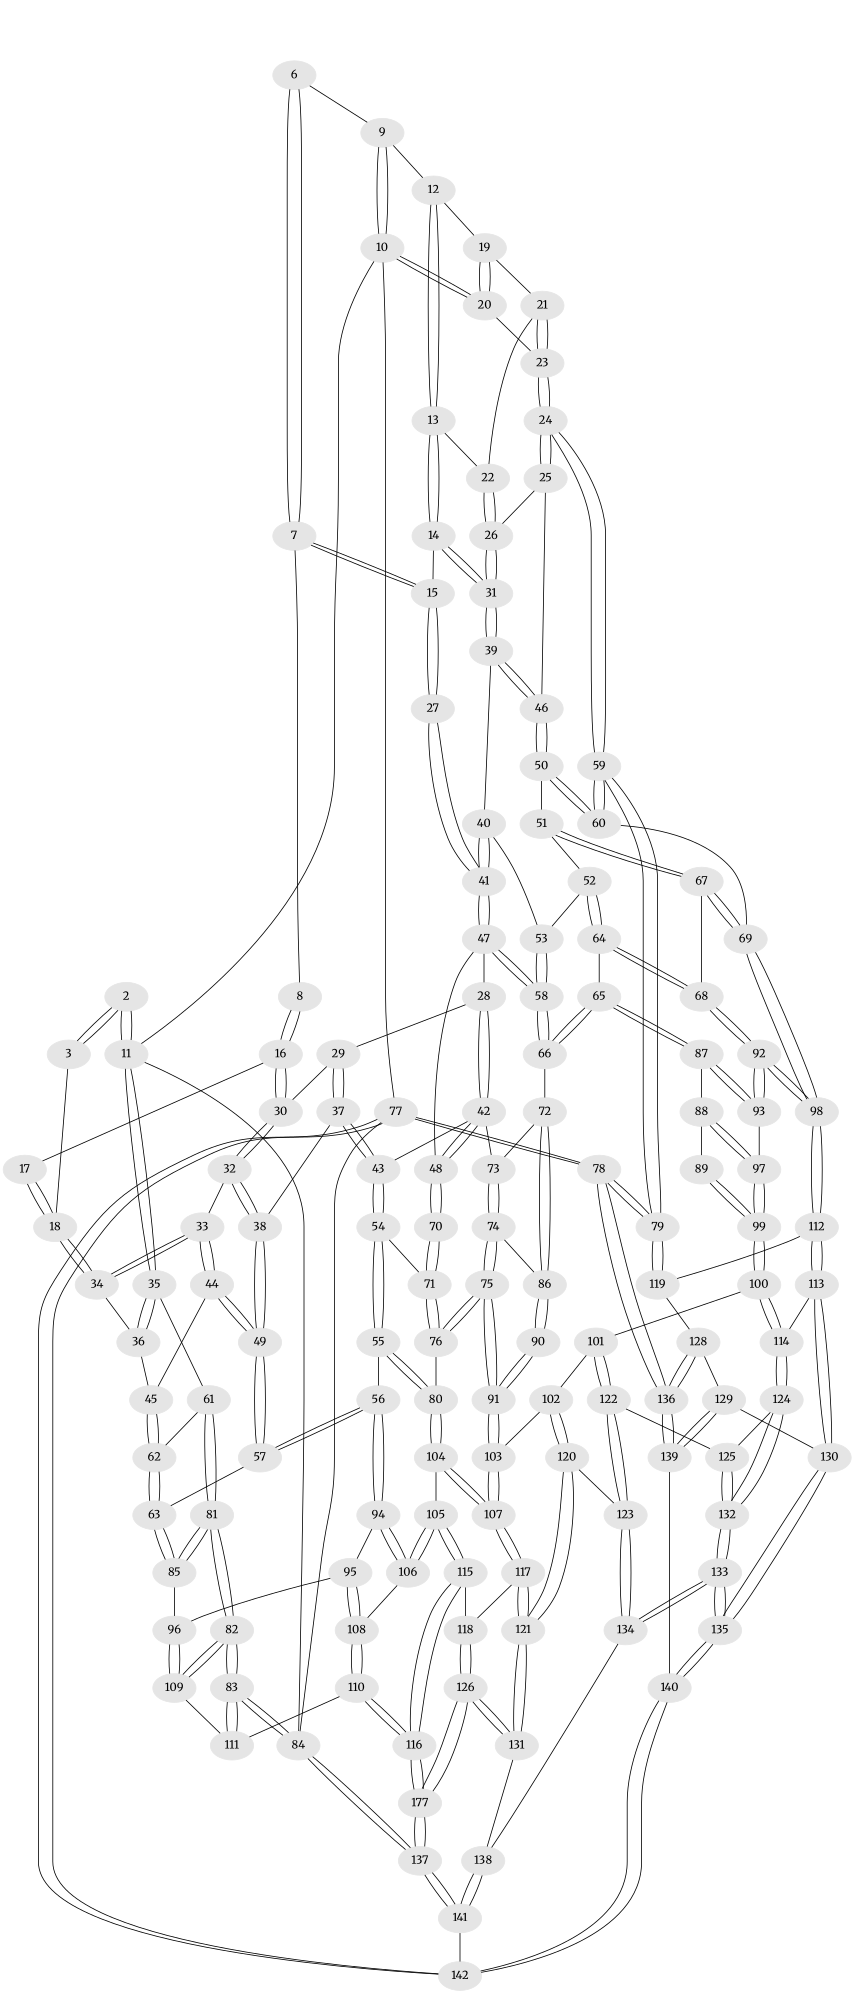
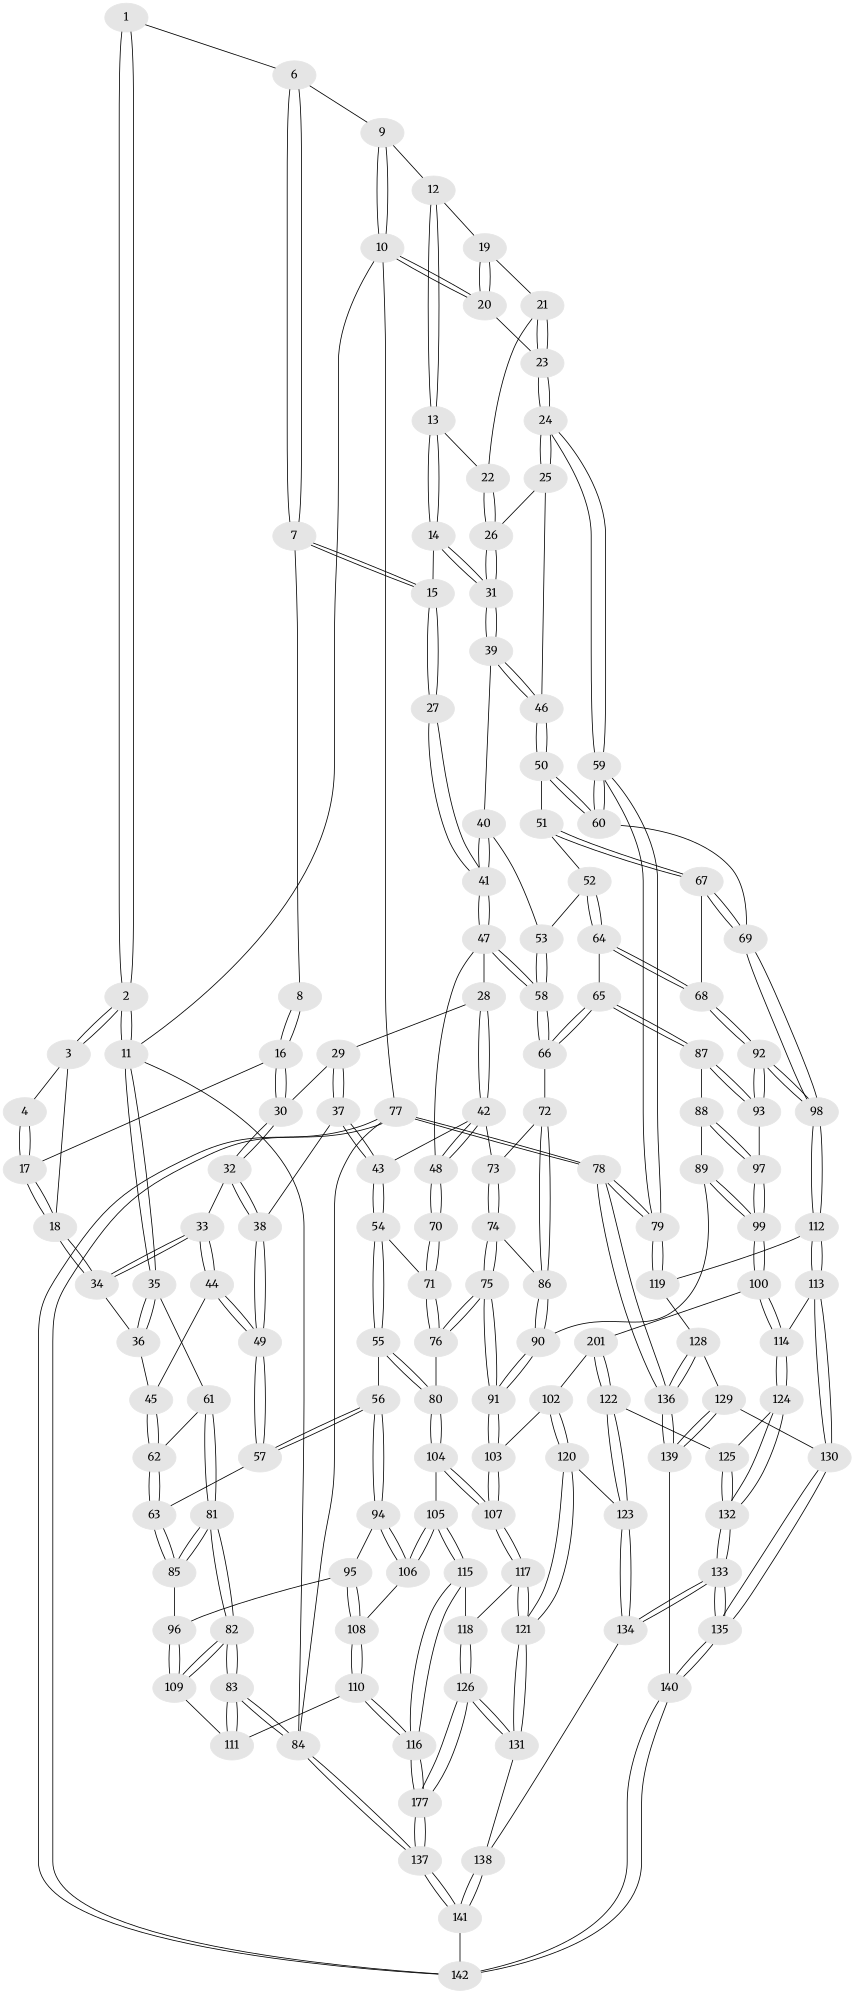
node "1": added
node "4": added
edge "89" -- "90": added
node "101": label "101" -> "201"
